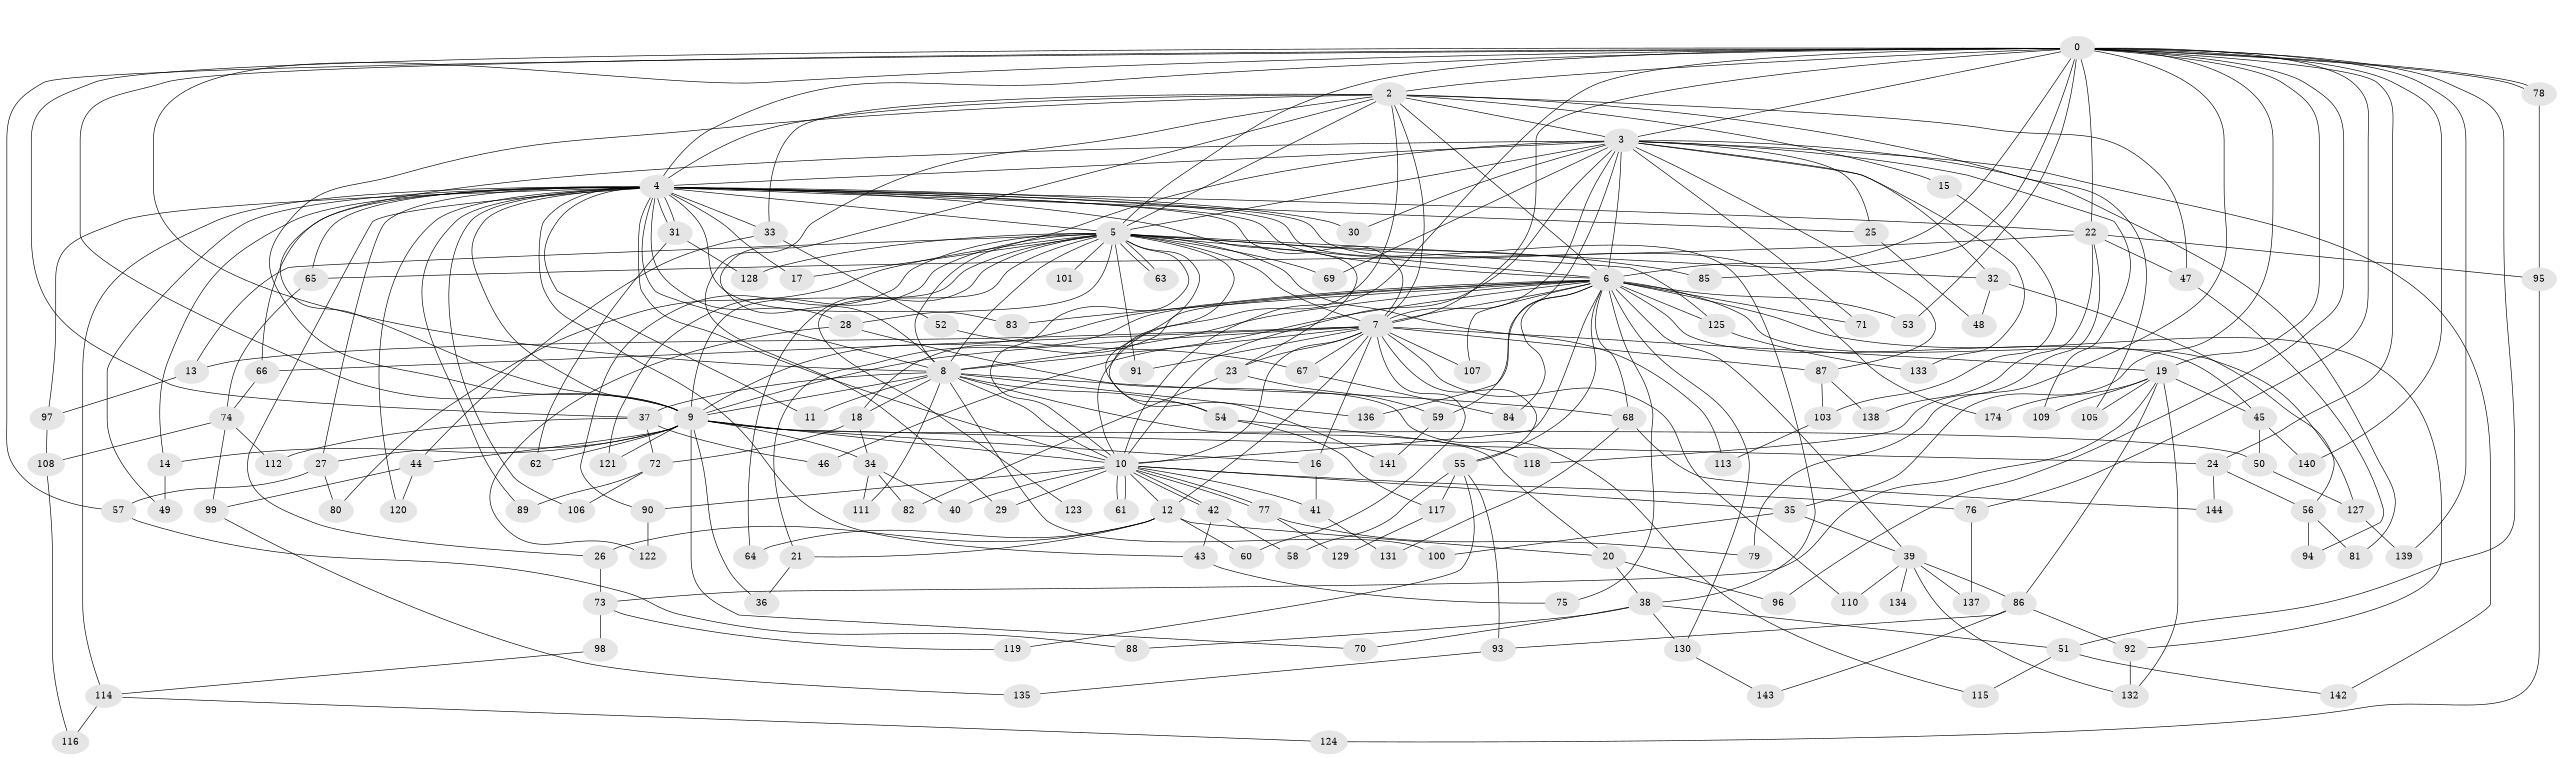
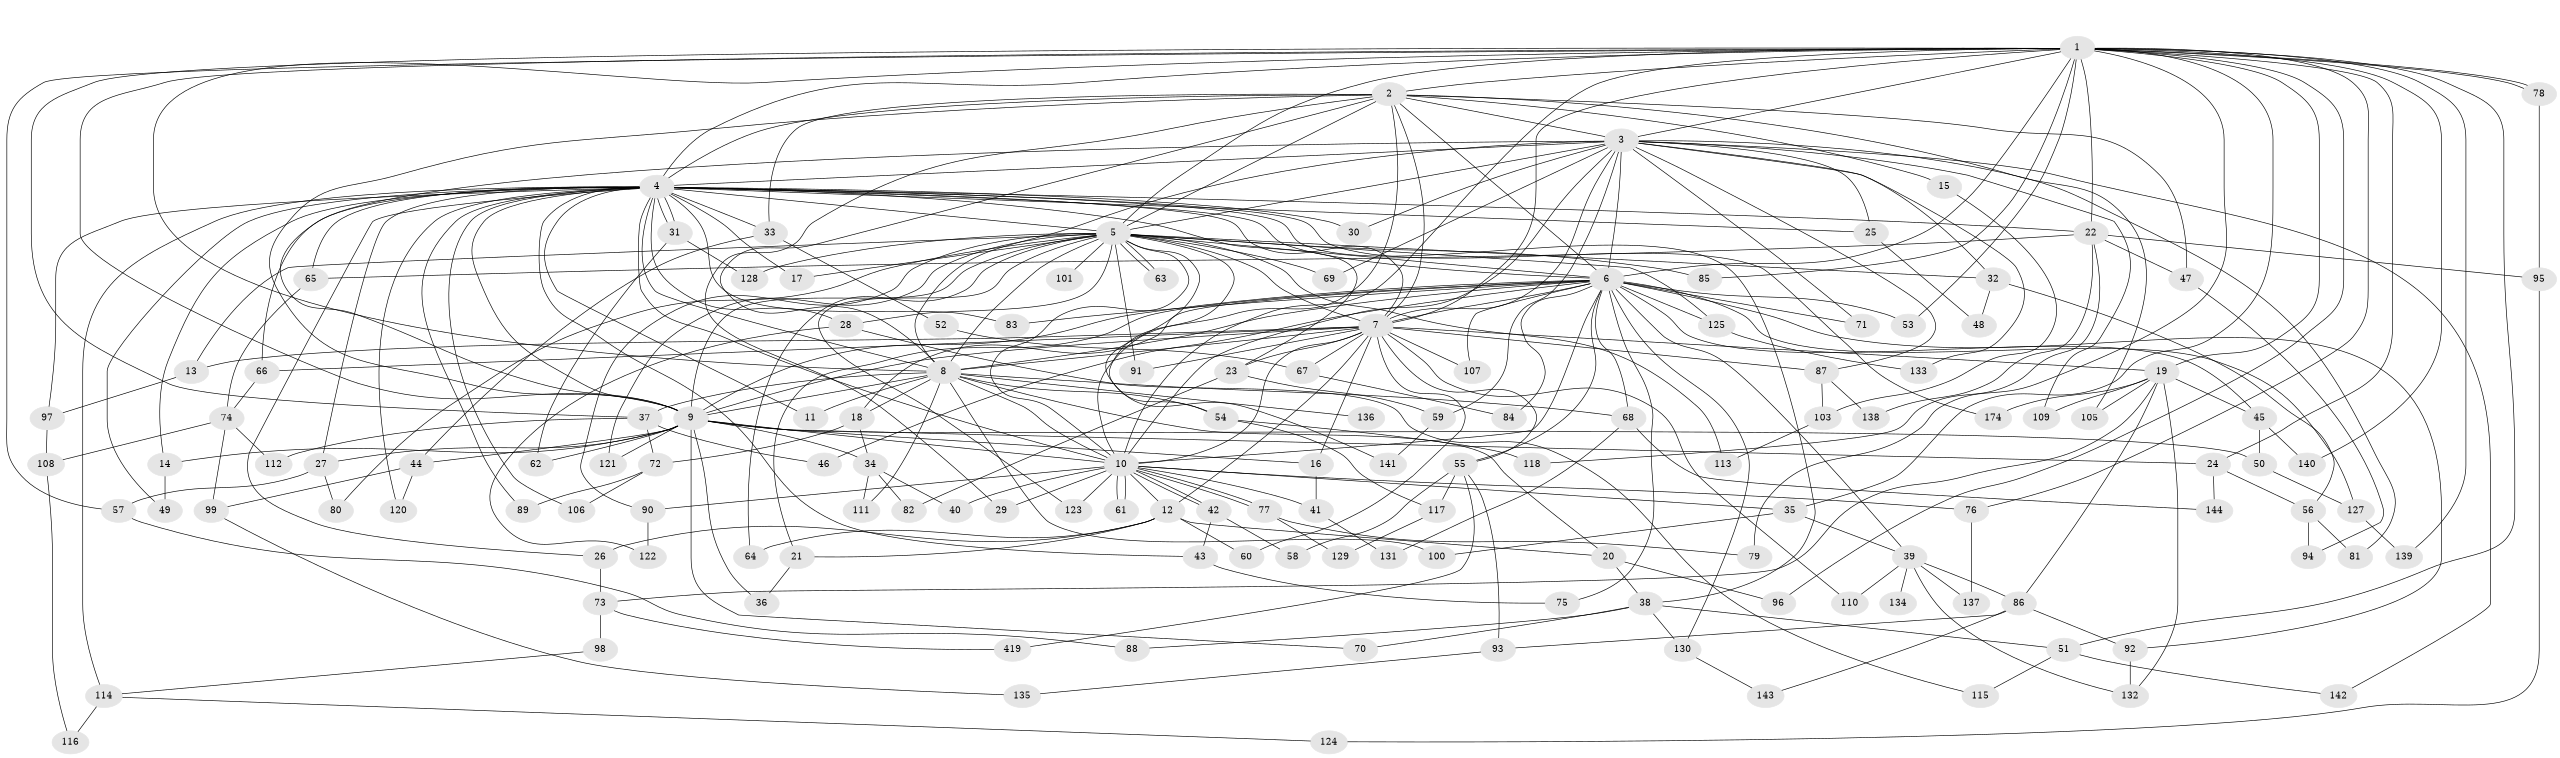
node "0": label "0" -> "1"
edge "6" -- "136": removed
edge "10" -- "123": added
node "119": label "119" -> "419"
